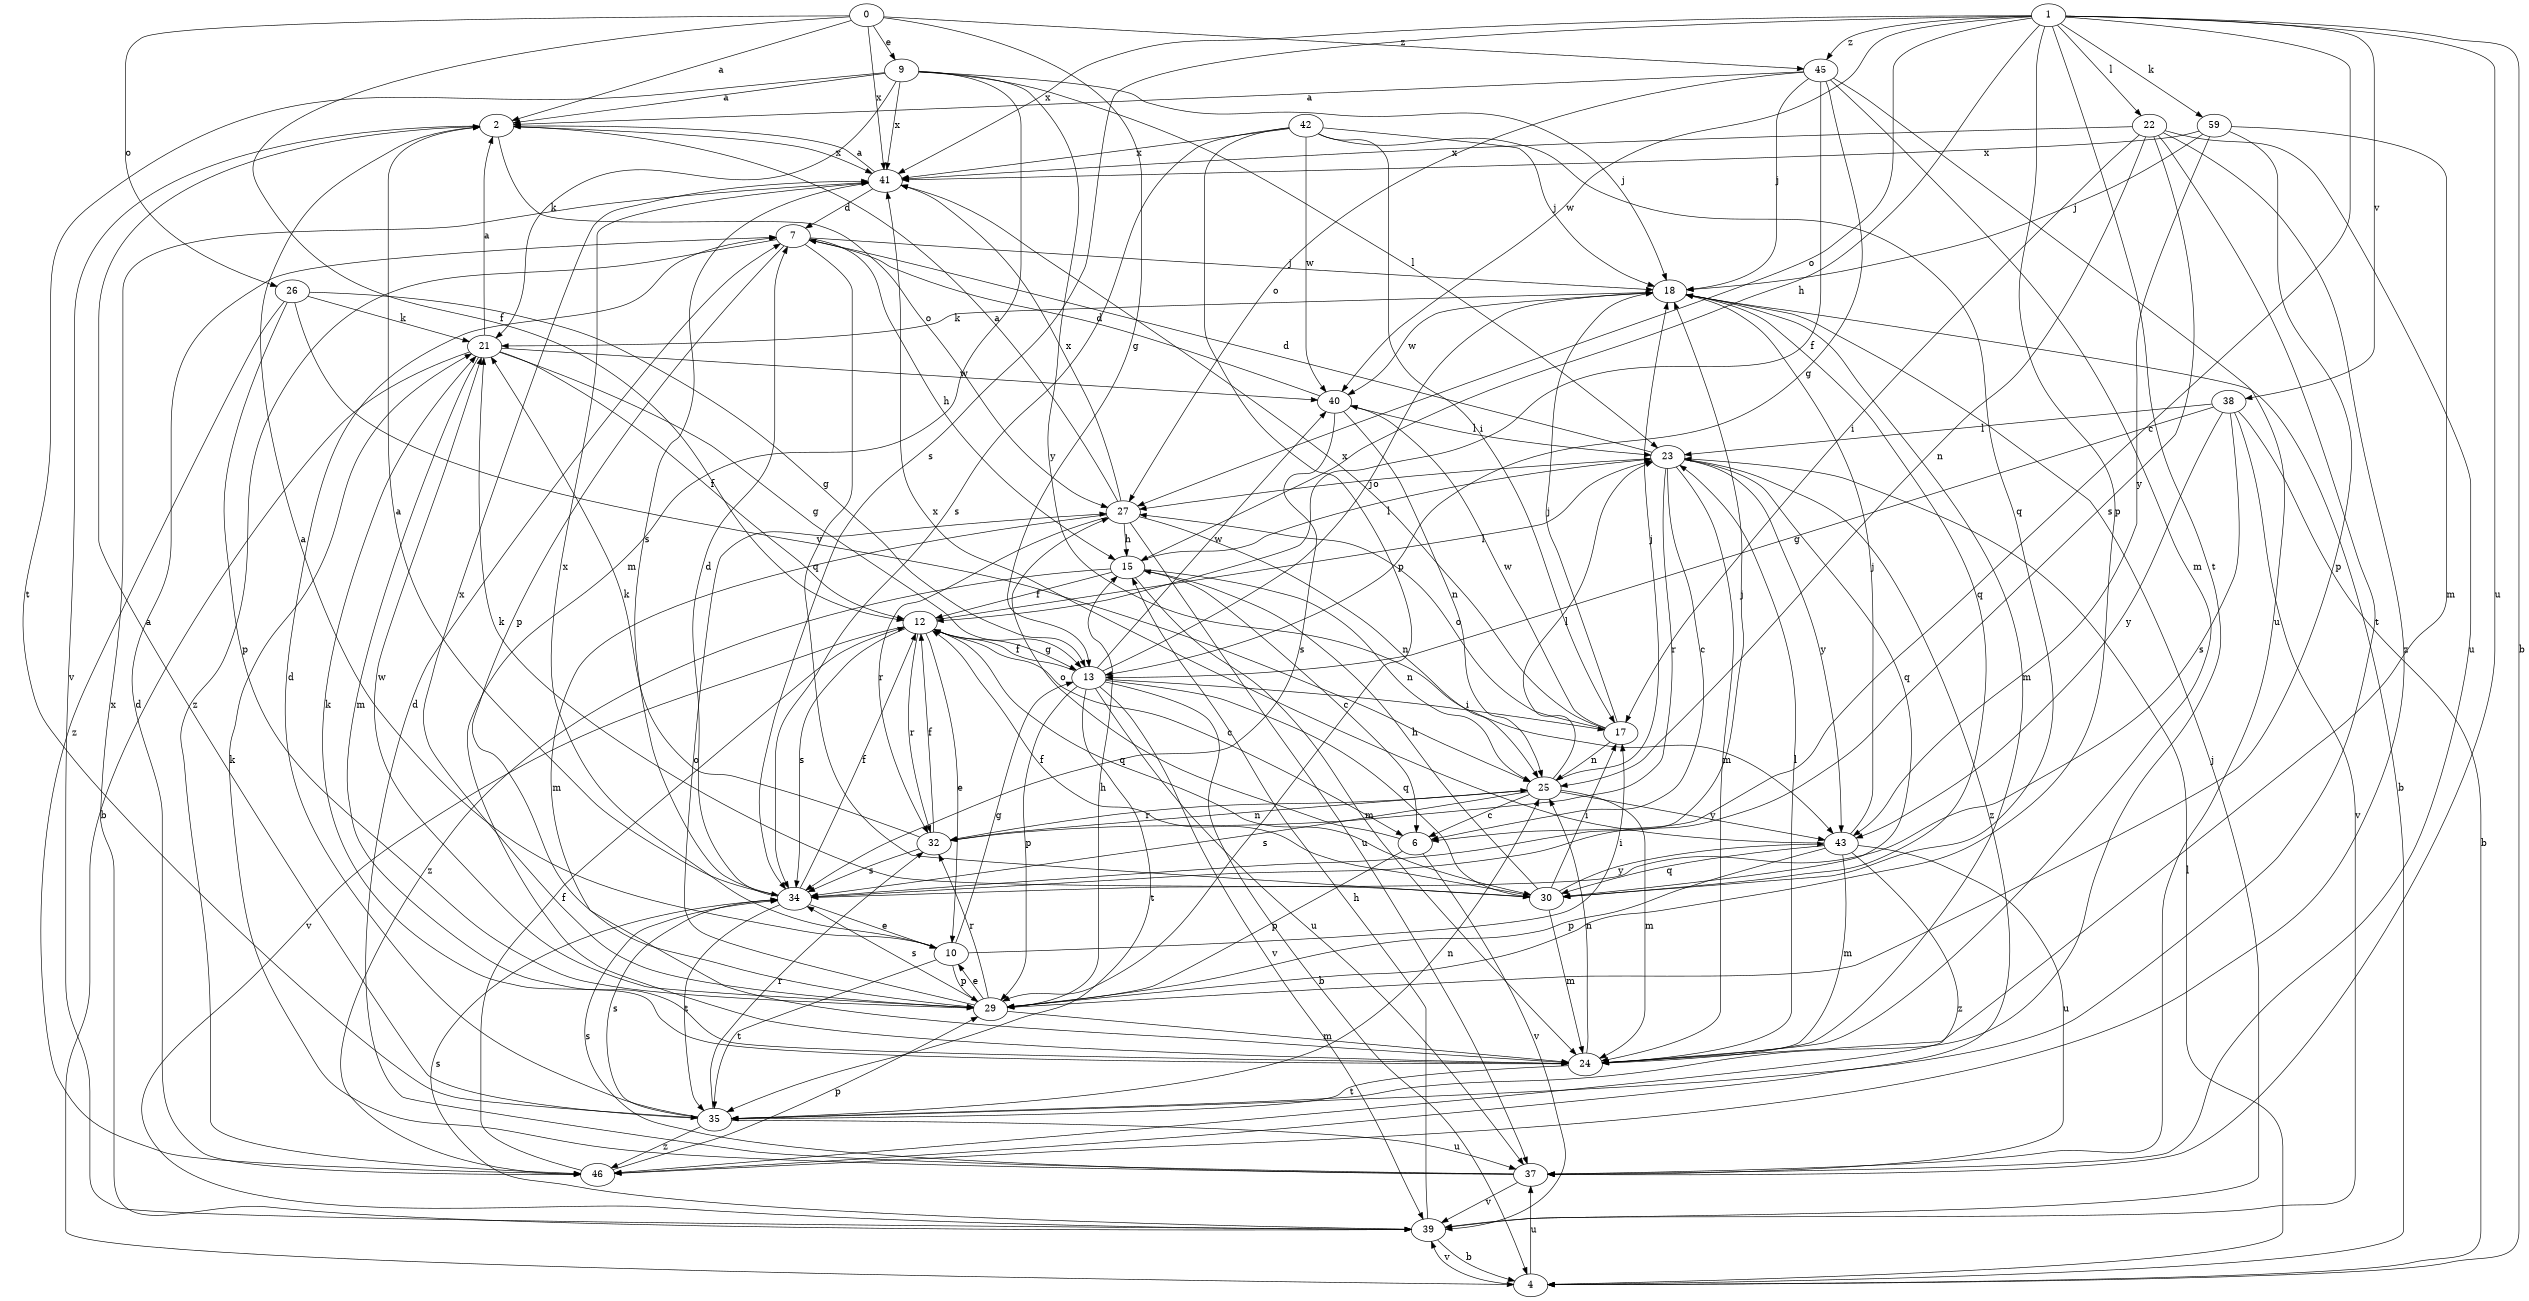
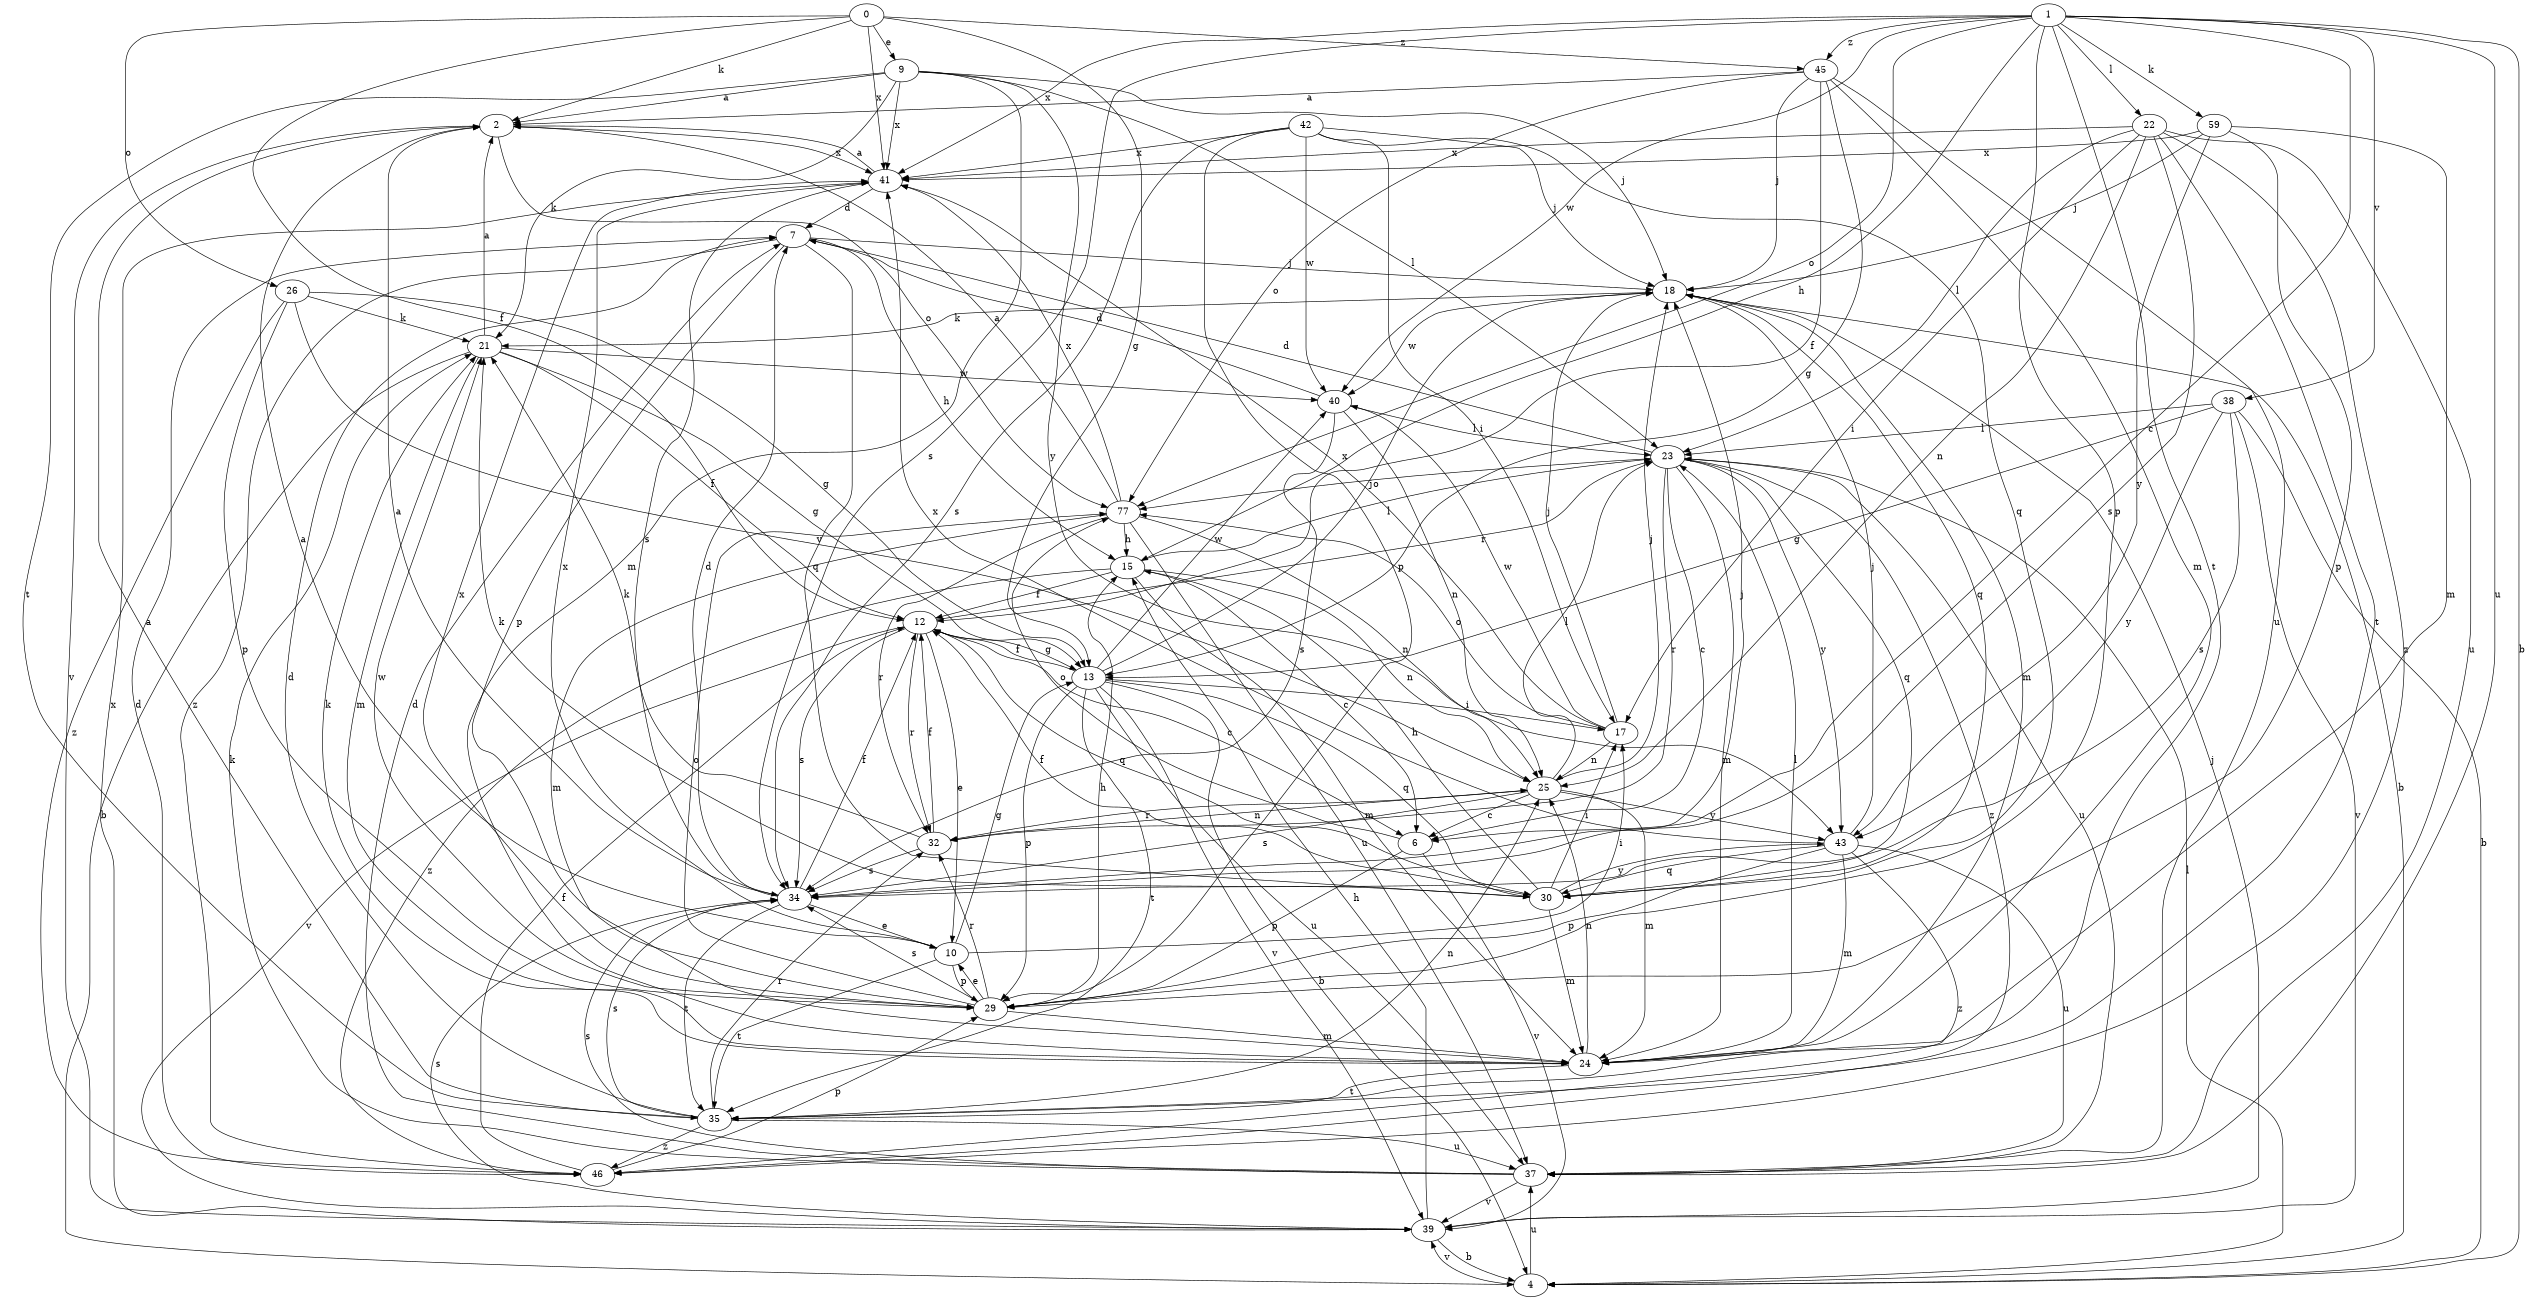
edge "0" -> "2": label "a" -> "k"
edge "22" -> "23": added, label "l"
node "27": label "27" -> "77"
edge "12" -> "23": label "l" -> "r"
edge "23" -> "37": added, label "u"
